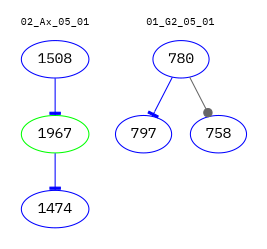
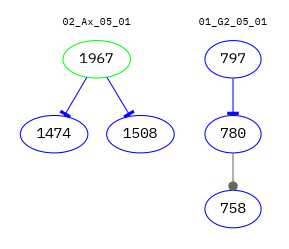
edge "1508" -> "1967": reversed
edge "780" -> "797": reversed
